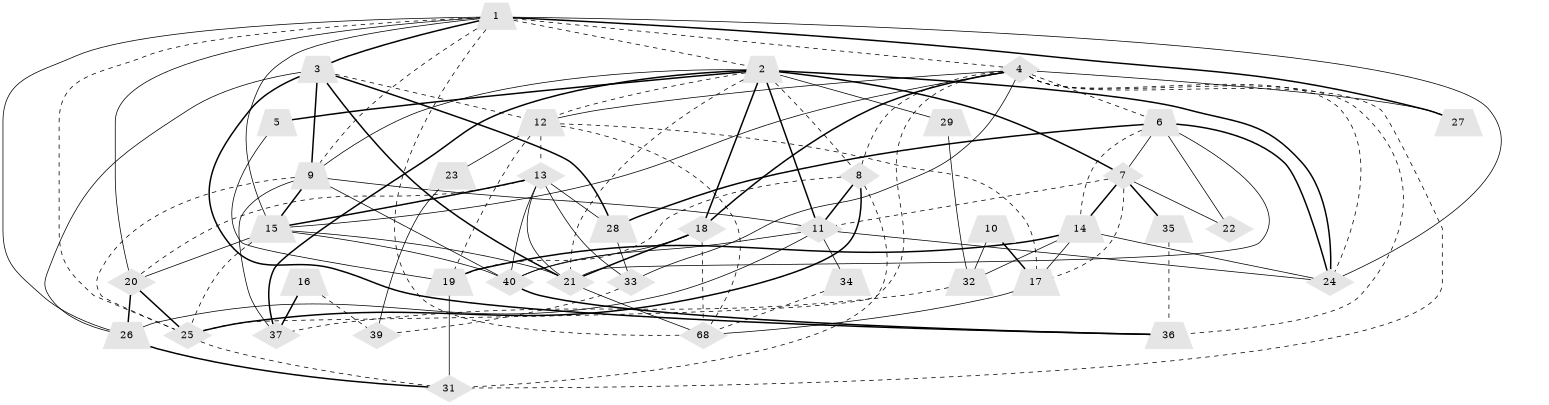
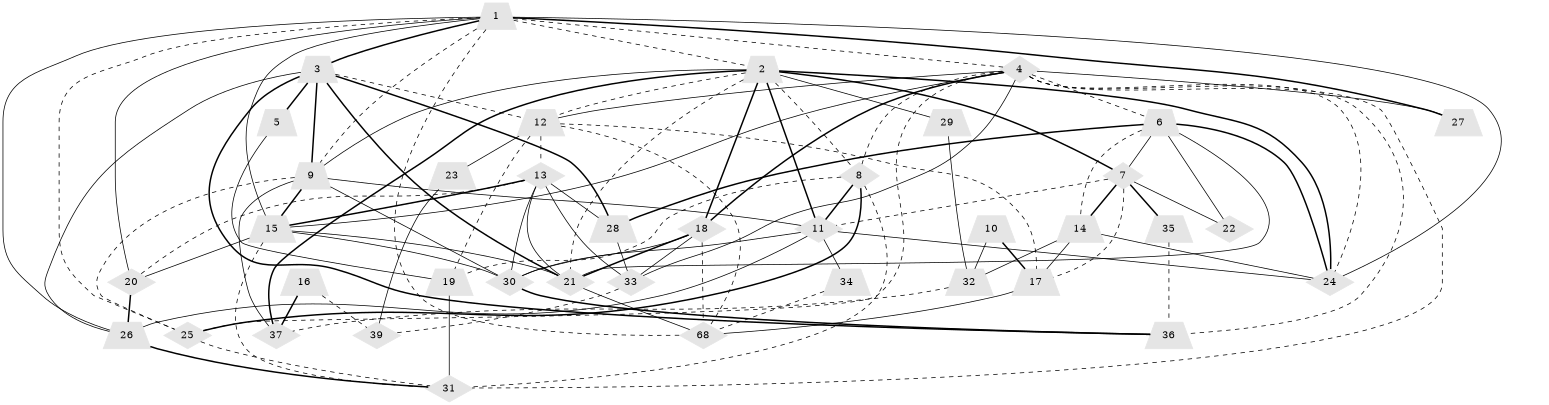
edge "2" -- "5": now "3" -- "5"
edge "14" -- "19": removed
edge "18" -- "33": added
edge "15" -- "25": now "15" -- "31"
node "40": label "40" -> "30"
edge "20" -- "25": removed
